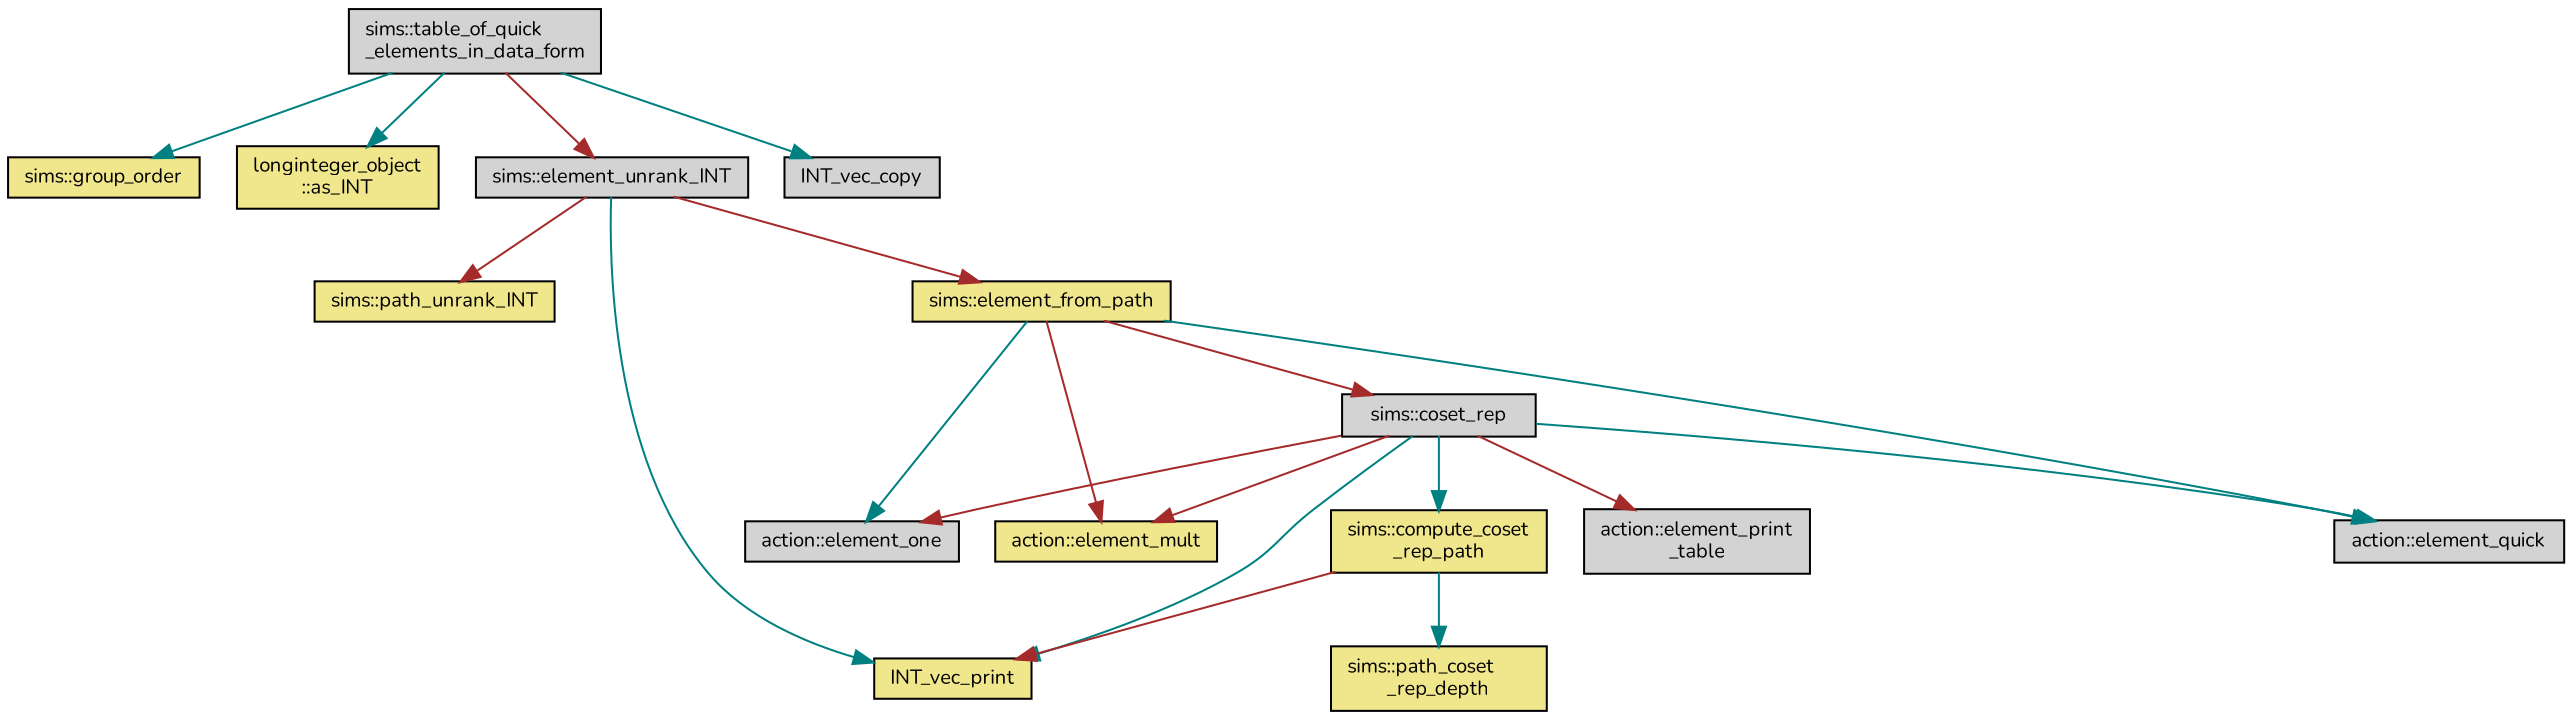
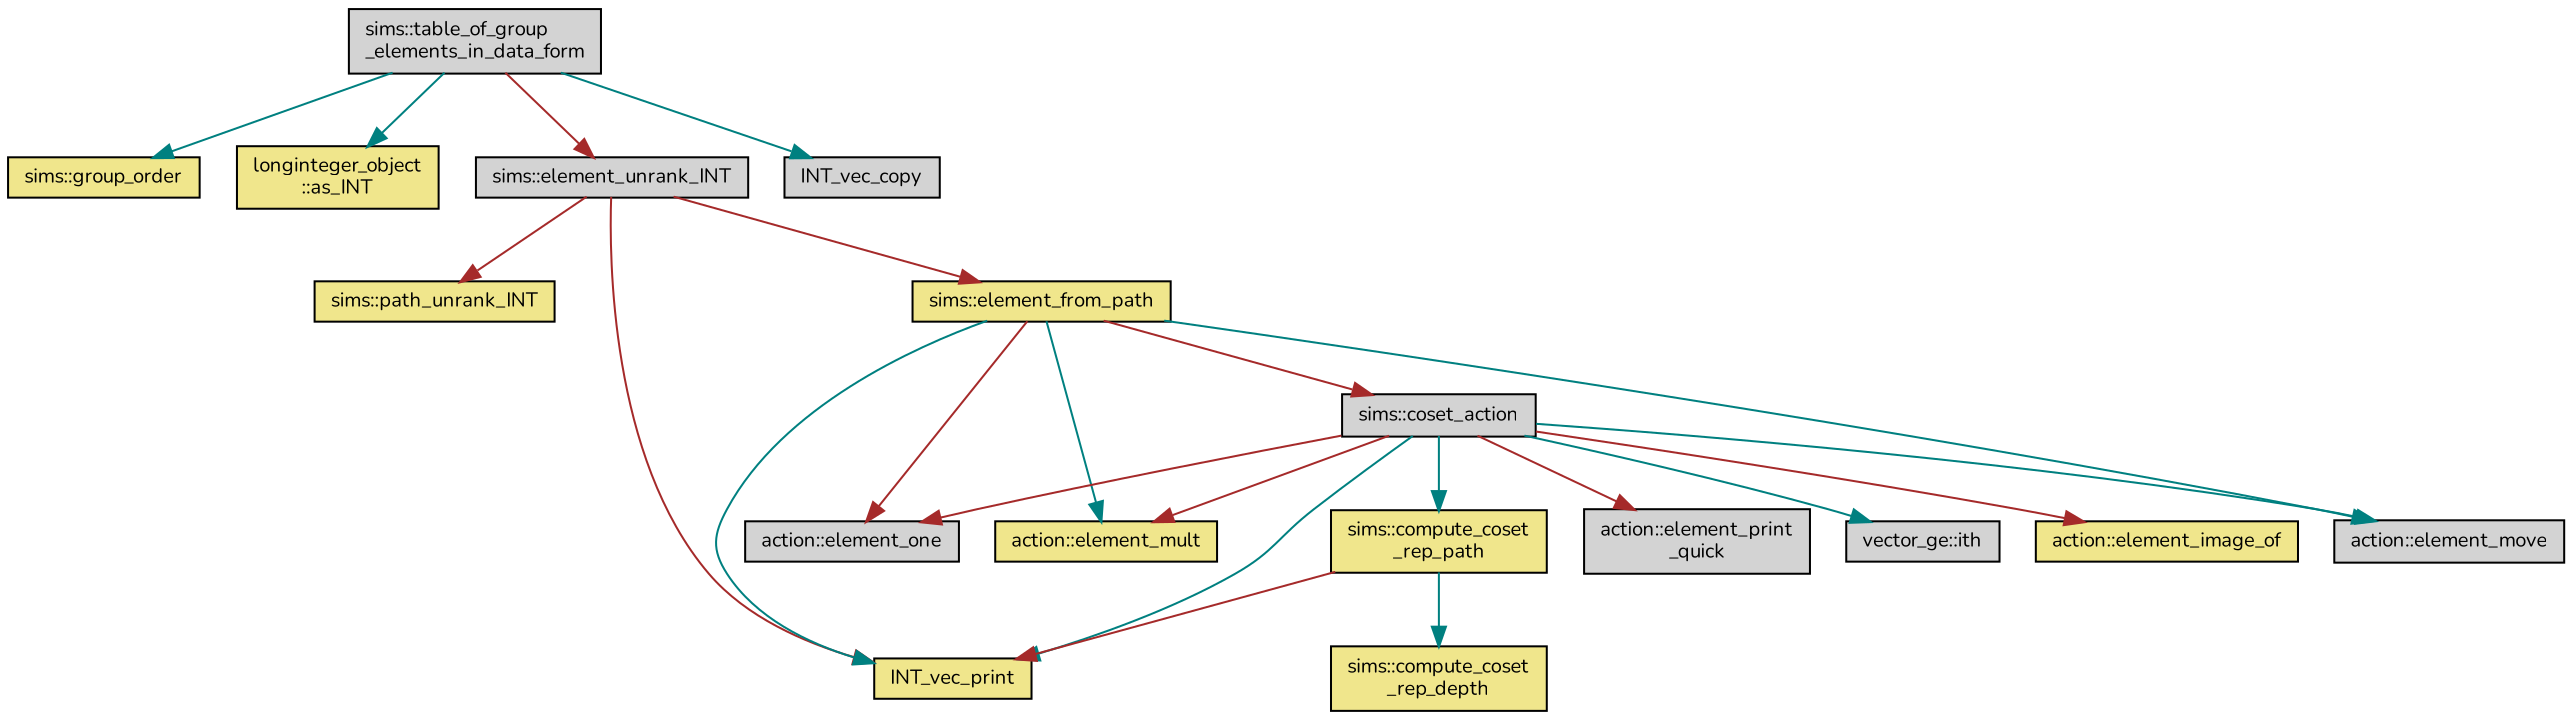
node "sims::table_of_quick _elements_in_data_form": label "sims::table_of_quick _elements_in_data_form" -> "sims::table_of_group _elements_in_data_form"
edge "sims::element_from_path" -> "action::element_mult": color brown -> teal
edge "sims::element_from_path" -> "action::element_one": color teal -> brown
node "sims::coset_rep": label "sims::coset_rep" -> "sims::coset_action"
edge "sims::element_from_path" -> "INT_vec_print": added
edge "sims::element_unrank_INT" -> "INT_vec_print": color teal -> brown
node "action::element_print _table": label "action::element_print _table" -> "action::element_print _quick"
node "vector_ge::ith": added
node "action::element_image_of": added
node "action::element_quick": label "action::element_quick" -> "action::element_move"
node "sims::path_coset _rep_depth": label "sims::path_coset _rep_depth" -> "sims::compute_coset _rep_depth"
